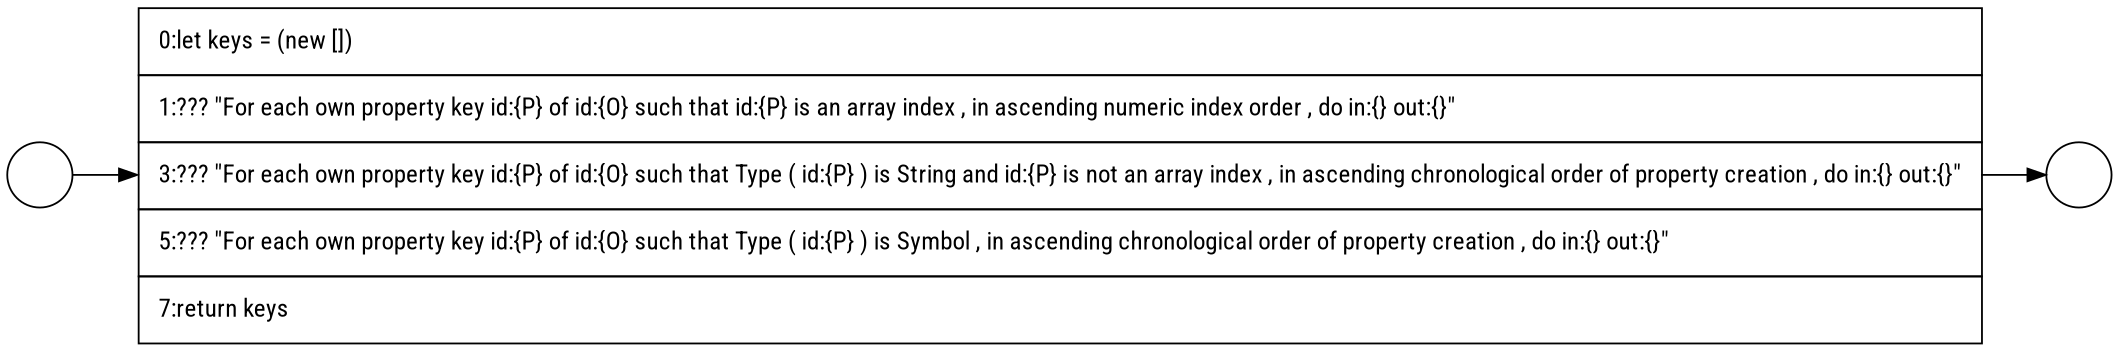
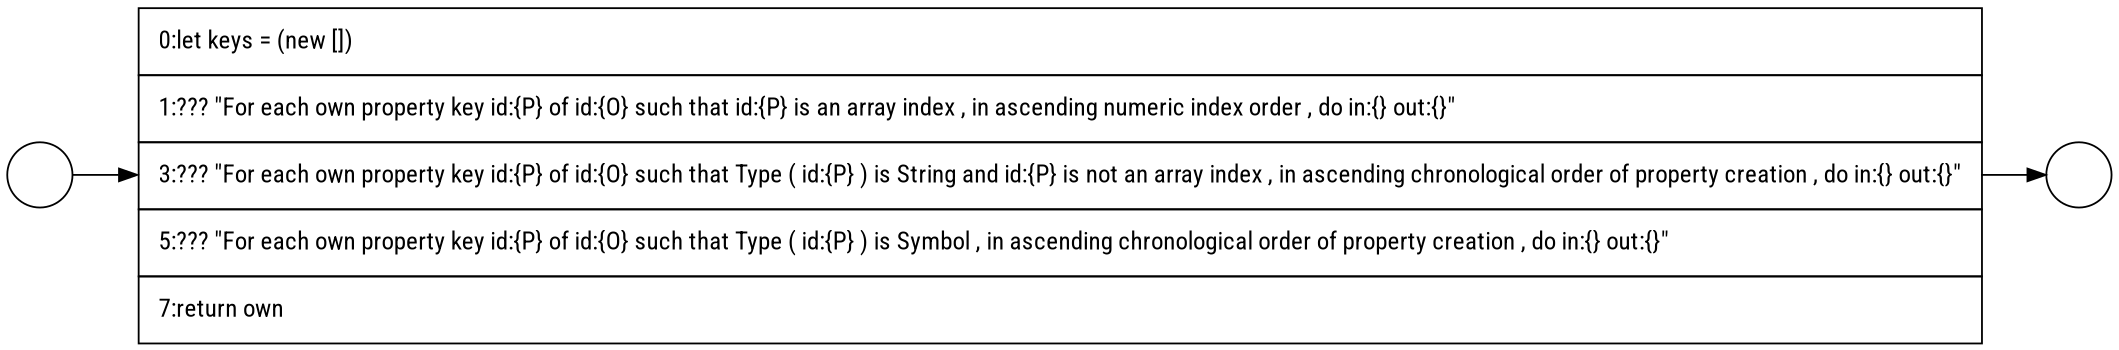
node "0:let keys = (new [])": text "7:return keys" -> "7:return own"
